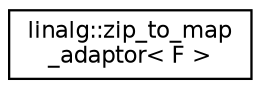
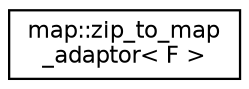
node "linalg::zip_to_map _adaptor< F >": label "linalg::zip_to_map _adaptor< F >" -> "map::zip_to_map _adaptor< F >"
